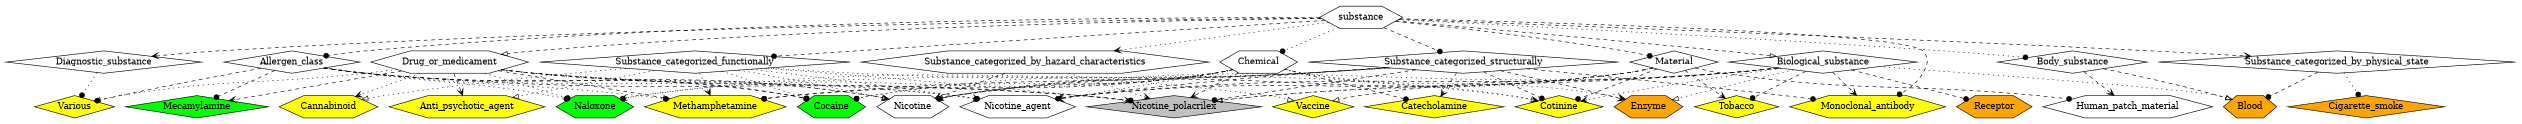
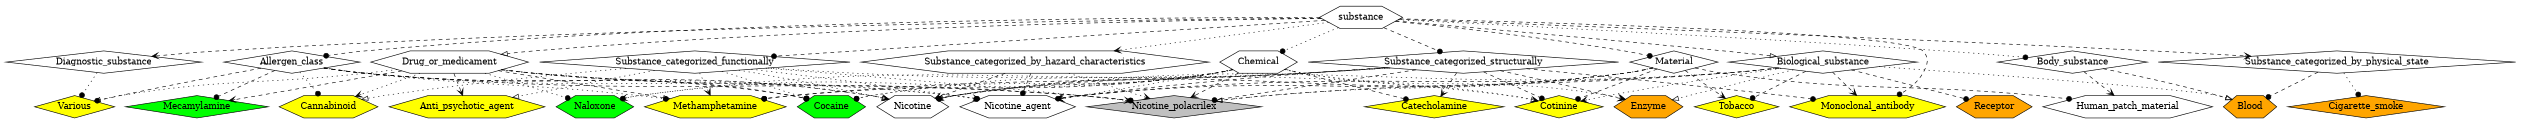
edge "Allergen_class" -> "Naloxone": now "Allergen_class" -> "Cannabinoid"
edge "Substance_categorized_by_hazard_characteristics" -> "Nicotine_agent": added
node "Vaccine": removed
